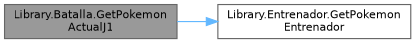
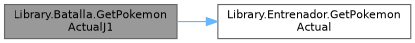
node "Library.Entrenador.GetPokemon Entrenador": label "Library.Entrenador.GetPokemon Entrenador" -> "Library.Entrenador.GetPokemon Actual"
